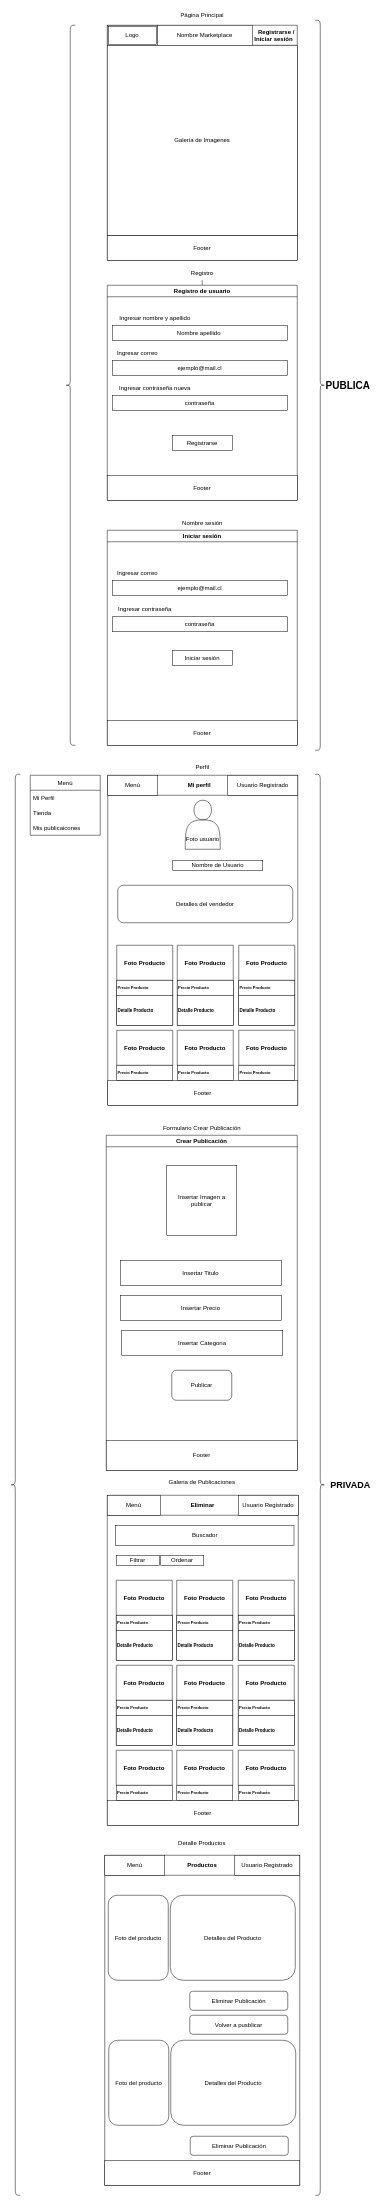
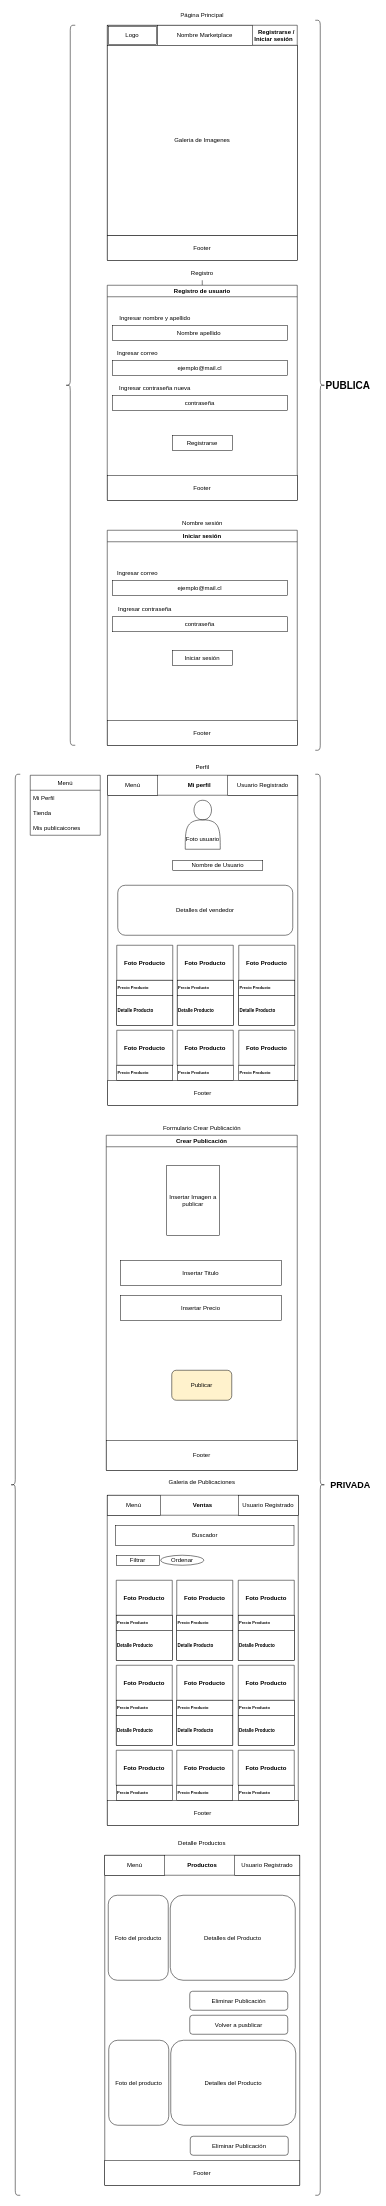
node "Detalles del vendedor": size 175x38 -> 175x50
node "Insertar Imagen a publicar": size 70x70 -> 53x70
node "Insertar Categoria": removed
node "Publicar": fillcolor #ffffff -> #fff2cc
node "Eliminar": label "Eliminar" -> "Ventas"
node "Ordenar": shape rectangle -> ellipse
